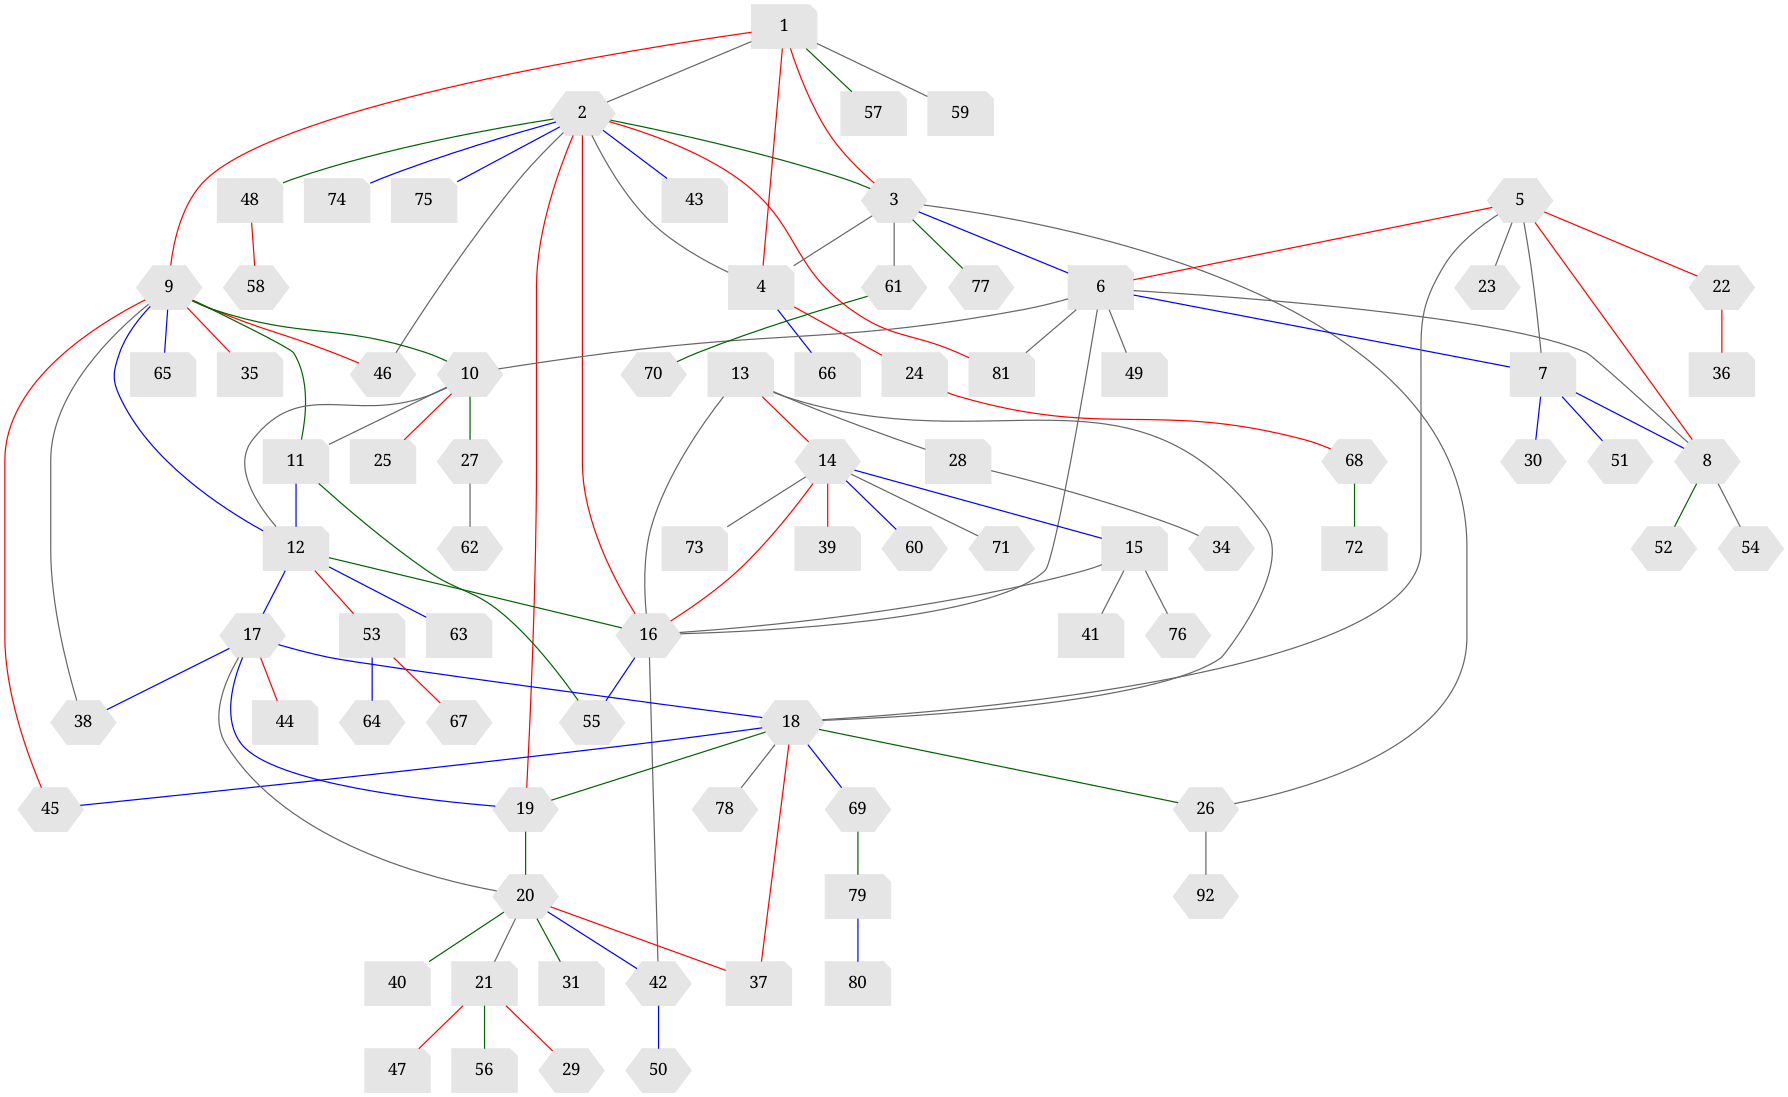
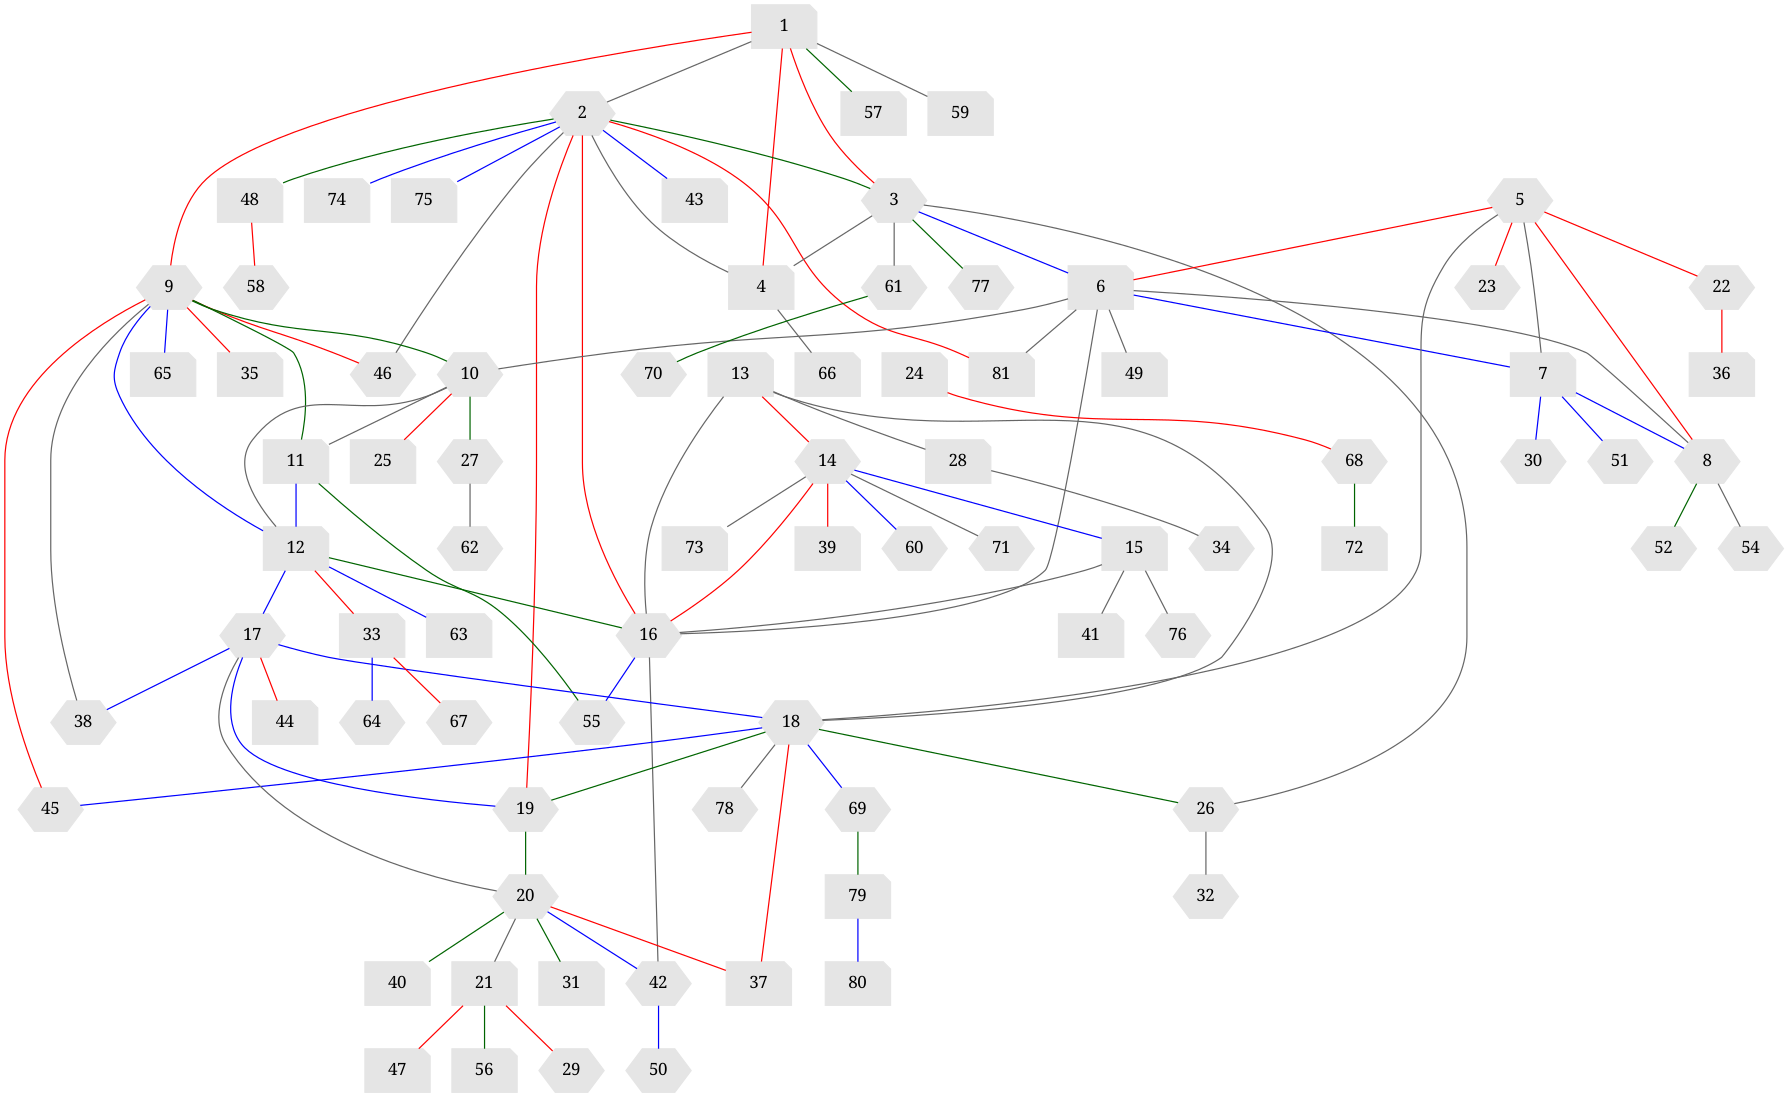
edge "5" -- "23": color gray40 -> red
edge "4" -- "24": removed
edge "4" -- "66": color blue -> gray40
node "53": label "53" -> "33"
node "92": label "92" -> "32"
